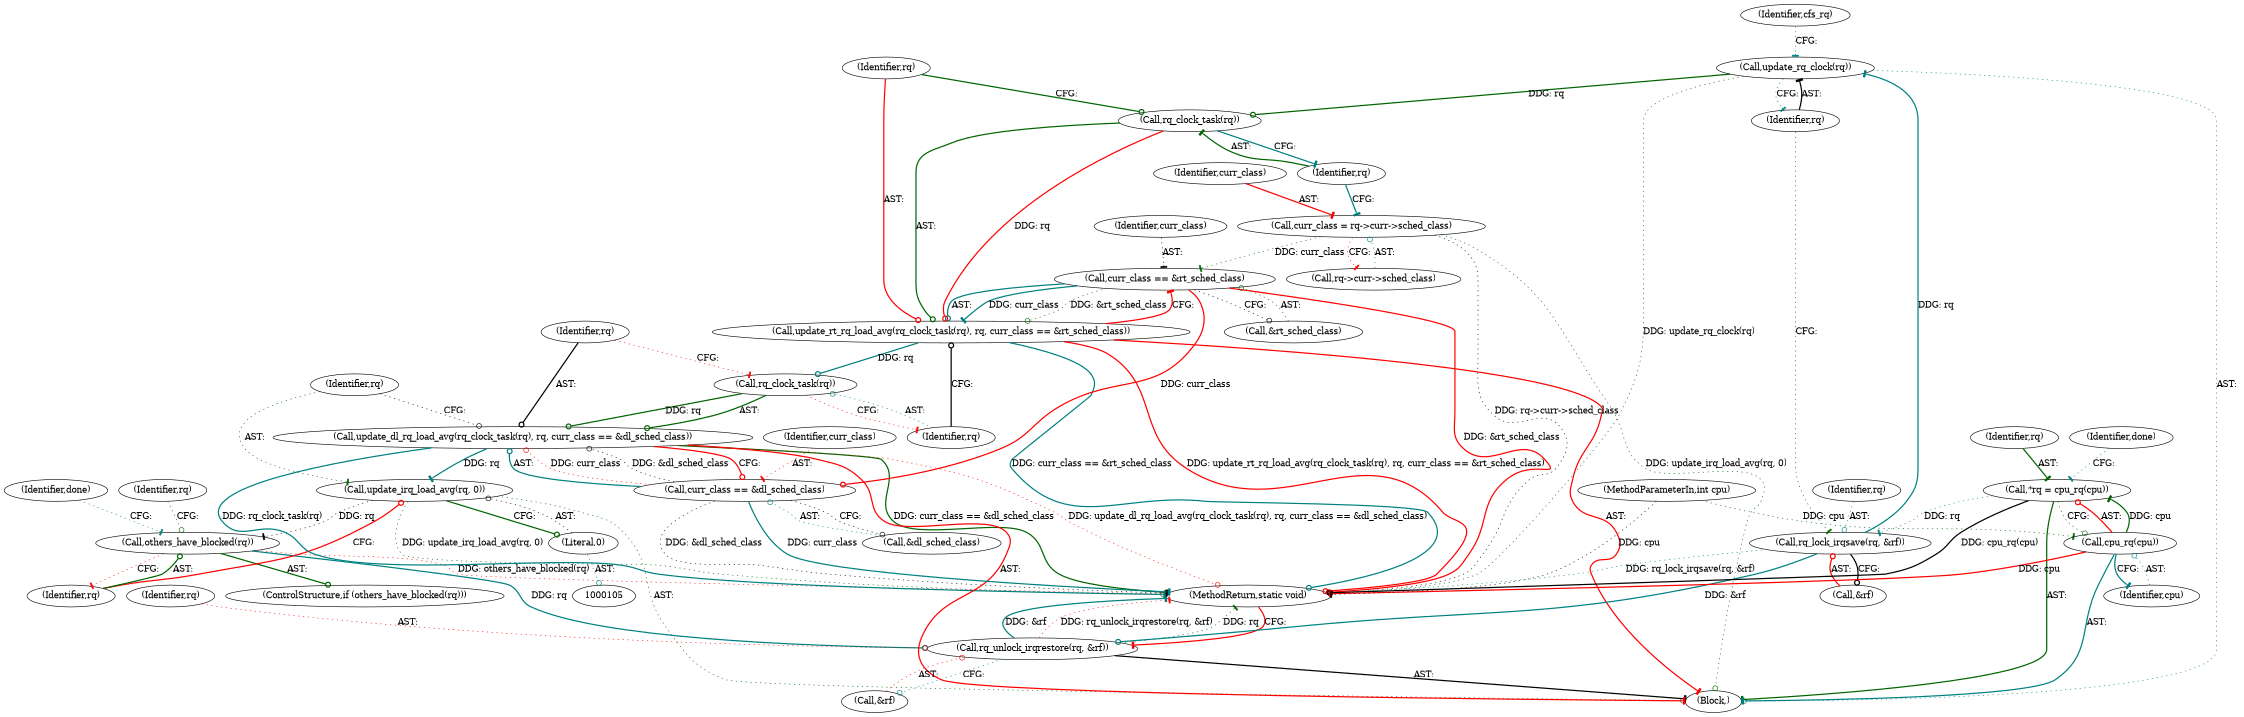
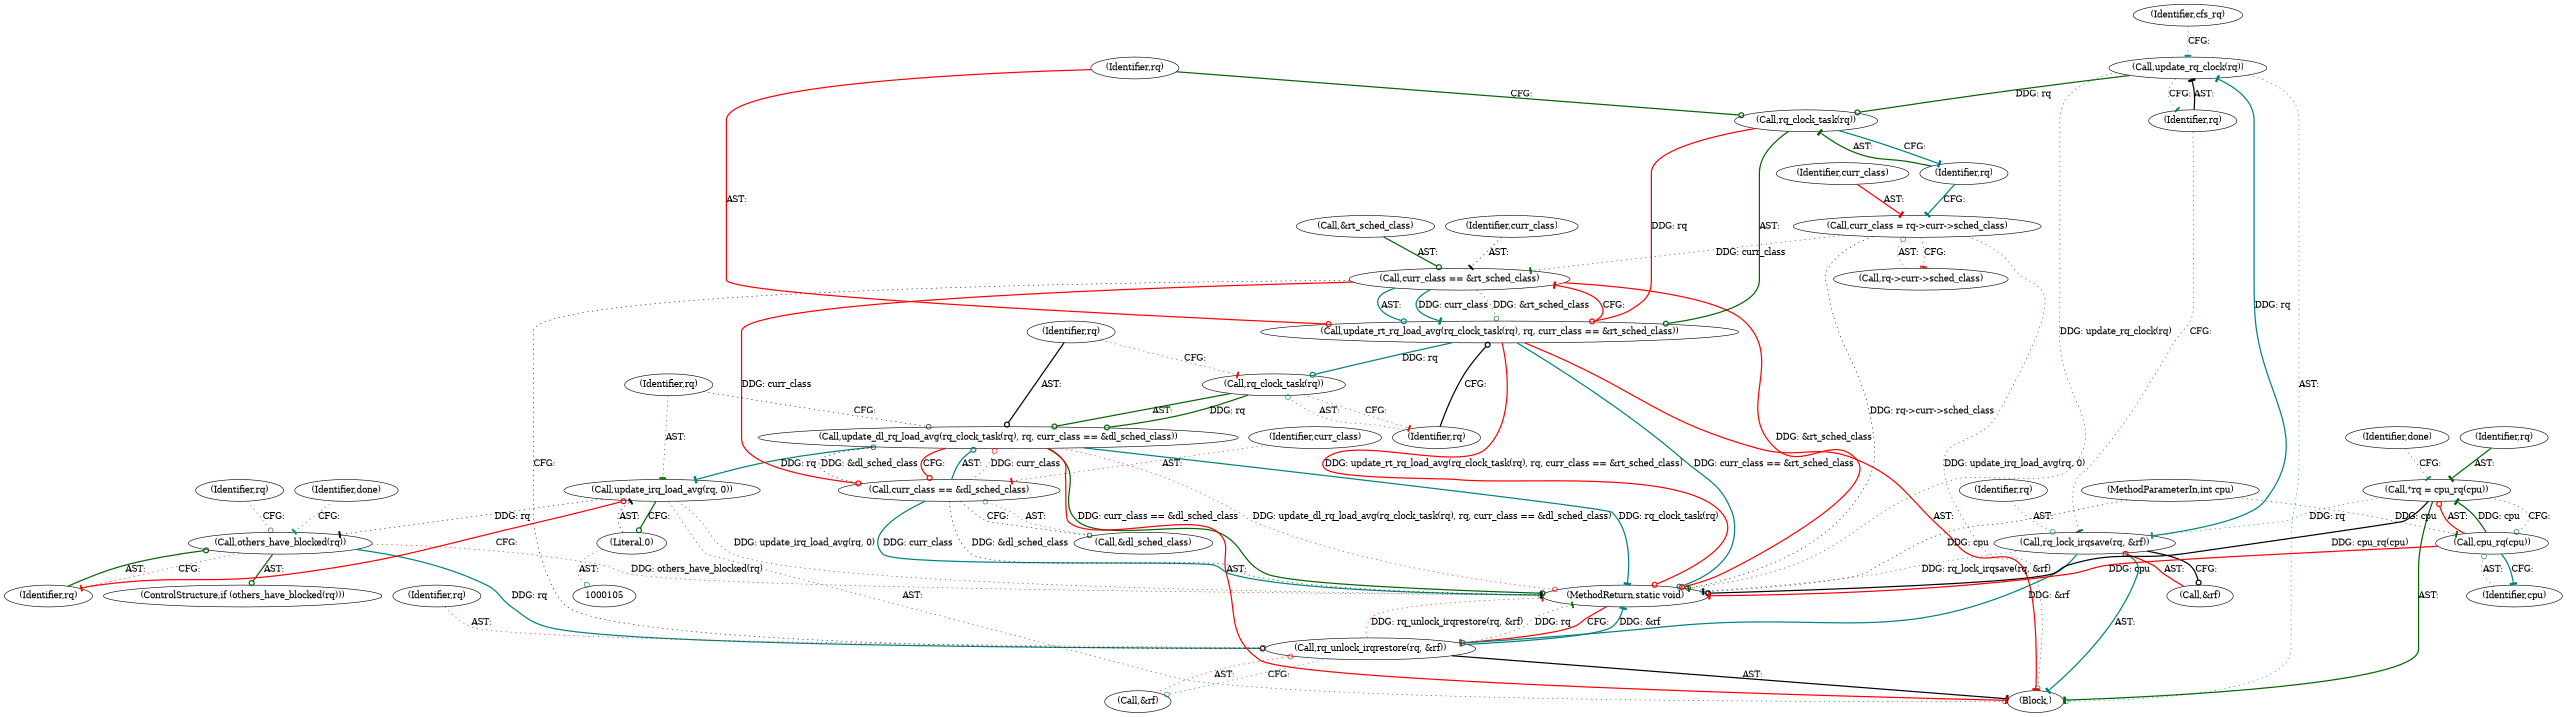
edge "(Call,&rt_sched_class)" -> "(Call,curr_class == &rt_sched_class)": style dotted -> bold
edge "(Call,curr_class == &rt_sched_class)" -> "(Call,&rt_sched_class)": now "(Call,curr_class == &rt_sched_class)" -> "(Call,rq_unlock_irqrestore(rq, &rf))"
edge "(Literal,0)" -> "(Call,update_irq_load_avg(rq, 0))": arrowhead odot -> tee
edge "(Call,cpu_rq(cpu))" -> "(Block,)": now "(Call,rq_lock_irqsave(rq, &rf))" -> "(Block,)"
